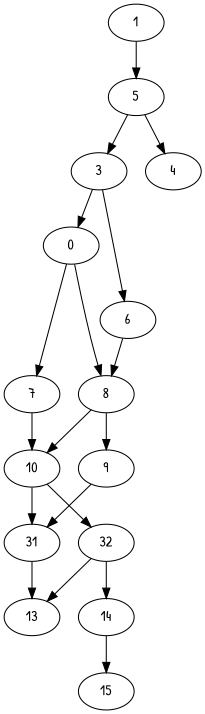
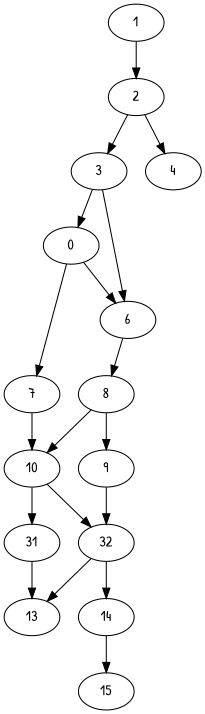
node "5": label "5" -> "2"
edge "0" -> "8": now "0" -> "6"
edge "9" -> "31": now "9" -> "32"
